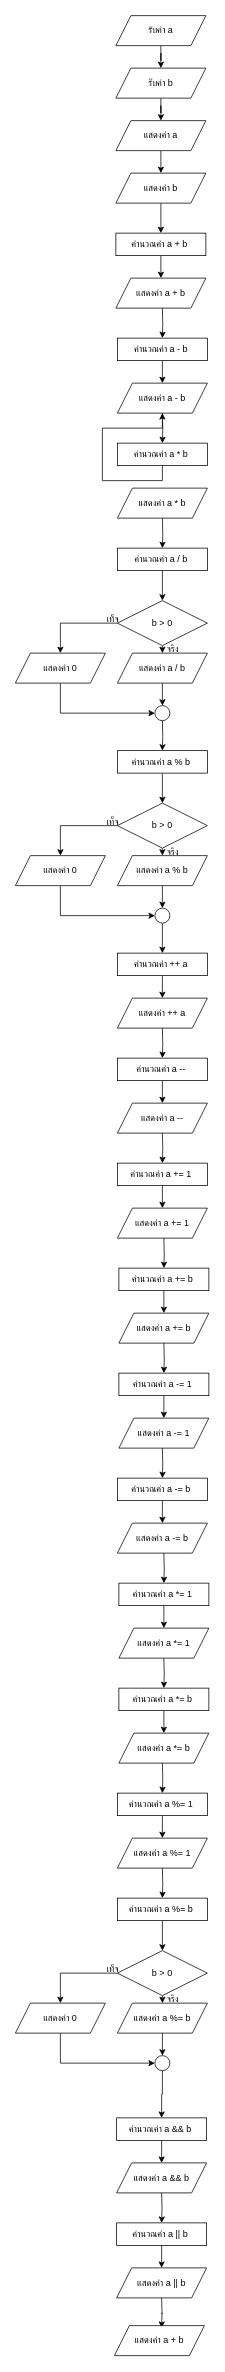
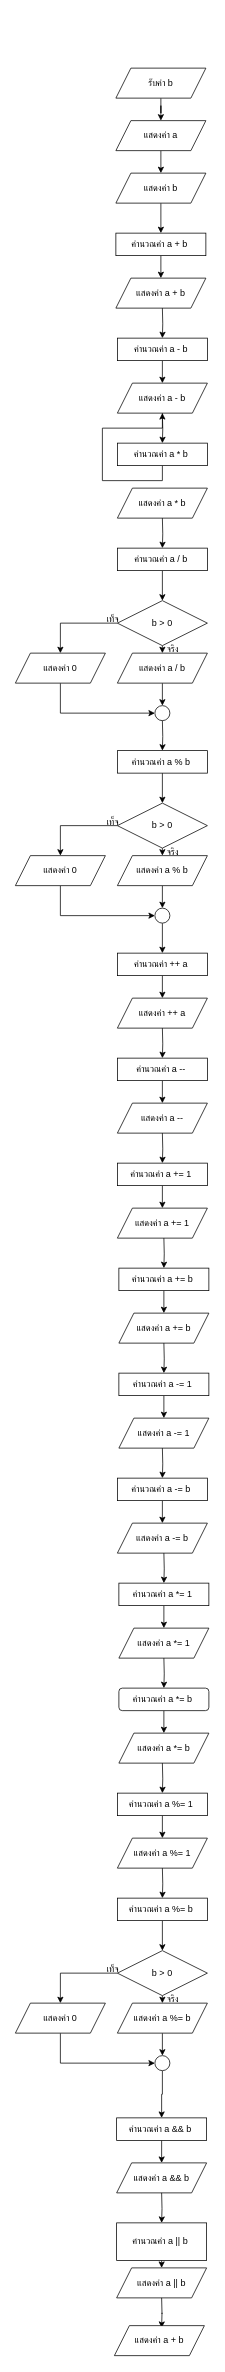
node "รับค่า a": removed
edge "รับค่า a" -> "รับค่า b": removed
node "คำนวณค่า a *= b": shape rectangle -> rounded rectangle
node "คำนวณค่า a || b": size 90x23 -> 90x38
